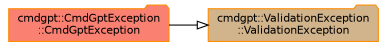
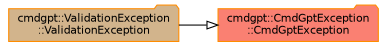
edge "cmdgpt::CmdGptException ::CmdGptException" -> "cmdgpt::ValidationException ::ValidationException": reversed
